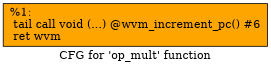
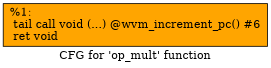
node "%1:": text "ret wvm" -> "ret void"
